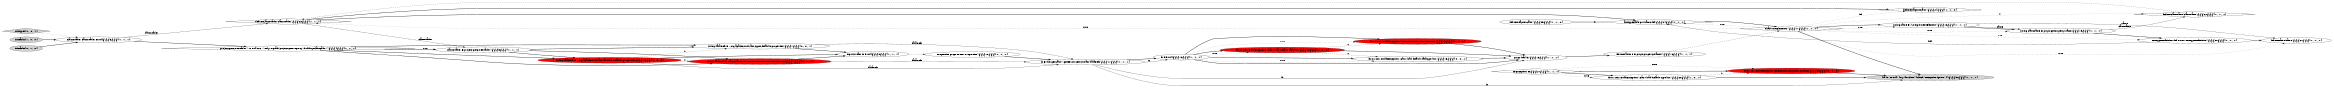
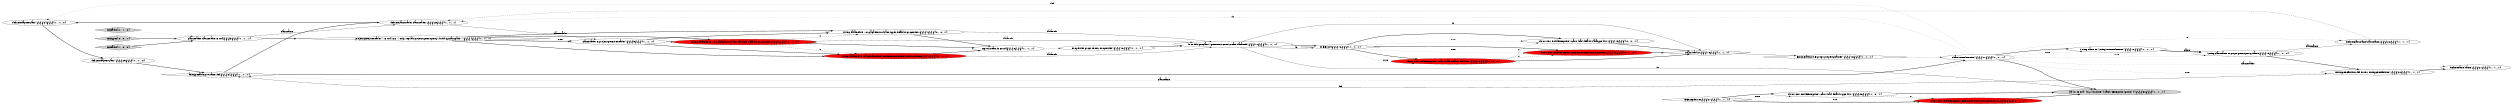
node "def.setAdaptToClass()@@@24@@@['1', '1', '0']": shape diamond -> ellipse
node "def.setClassName(className)@@@22@@@['1', '1', '1']": shape diamond -> ellipse
edge "def.setClassLoader(classLoader)@@@23@@@['1', '1', '1']" -> "antTypeTable.put(name,def)@@@24@@@['1', '1', '1']": reversed
node "def.setClassLoader(classLoader)@@@23@@@['1', '1', '1']": shape diamond -> ellipse
edge "e.hasMoreElements()@@@17@@@['1', '1', '1']" -> "antTypeTable.put(name,def)@@@24@@@['1', '1', '1']": label "true" -> "className"
edge "String name = (String)e.nextElement()@@@18@@@['1', '1', '1']" -> "def.setName(name)@@@21@@@['1', '1', '1']": removed, label "name"
edge "e.hasMoreElements()@@@17@@@['1', '1', '1']" -> "def.setClassLoader(classLoader)@@@23@@@['1', '1', '1']": label "true" -> "in"
node "e.hasMoreElements()@@@17@@@['1', '1', '1']": shape diamond -> ellipse
edge "ClassLoader classLoader = null@@@3@@@['1', '1', '1']" -> "def.setClassLoader(classLoader)@@@23@@@['1', '1', '1']": label "classLoader" -> "className"
edge "initTypes['0', '0', '1']" -> "ClassLoader classLoader = null@@@3@@@['1', '1', '1']": style dotted -> bold
node "initTasks['1', '0', '0']": shape ellipse -> diamond
edge "initTasks['0', '1', '0']" -> "ClassLoader classLoader = null@@@3@@@['1', '1', '1']": style bold -> dotted
edge "def.setAdaptToClass()@@@24@@@['1', '1', '0']" -> "def.setAdapterClass()@@@25@@@['1', '1', '0']": added
node "initTasks['0', '1', '0']": shape ellipse -> diamond
edge "e.hasMoreElements()@@@17@@@['1', '1', '1']" -> "def.setName(name)@@@21@@@['1', '1', '1']": label "true" -> "classLoader"
node "Enumeration e = props.propertyNames()@@@16@@@['1', '1', '1']": shape ellipse -> diamond
edge "props.load(in)@@@15@@@['1', '1', '1']" -> "Enumeration e = props.propertyNames()@@@16@@@['1', '1', '1']": style bold -> solid
node "in == null@@@12@@@['1', '1', '1']": shape ellipse -> diamond
node "props.load(in)@@@15@@@['1', '1', '1']": shape ellipse -> diamond
edge "in == null@@@12@@@['1', '1', '1']" -> "props.load(in)@@@15@@@['1', '1', '1']": removed
